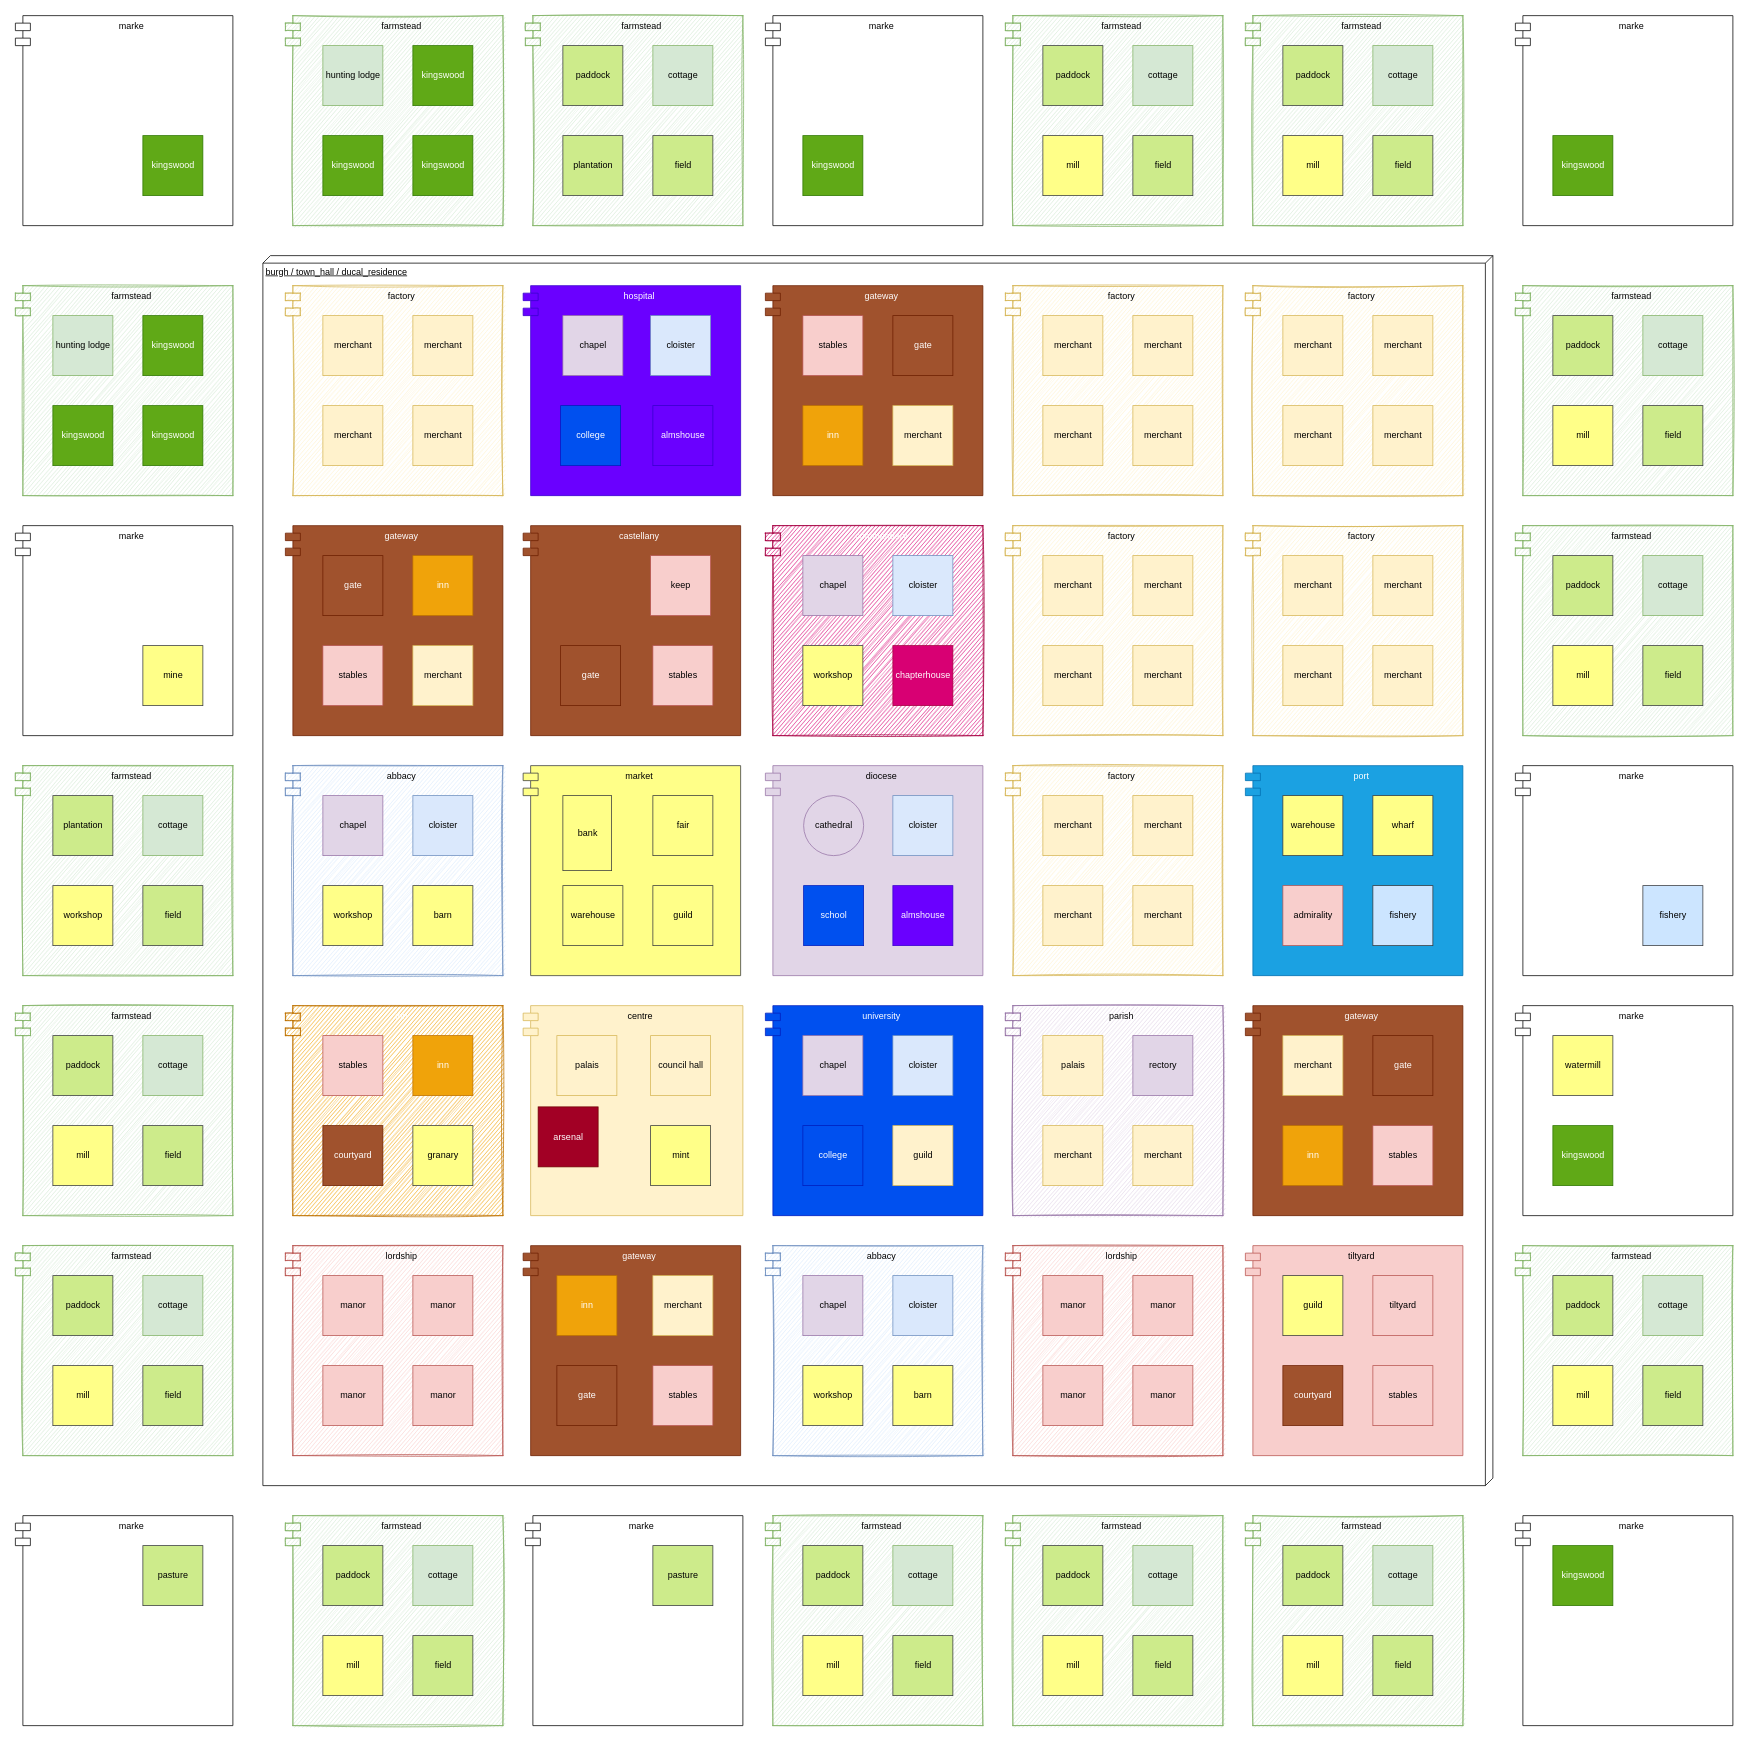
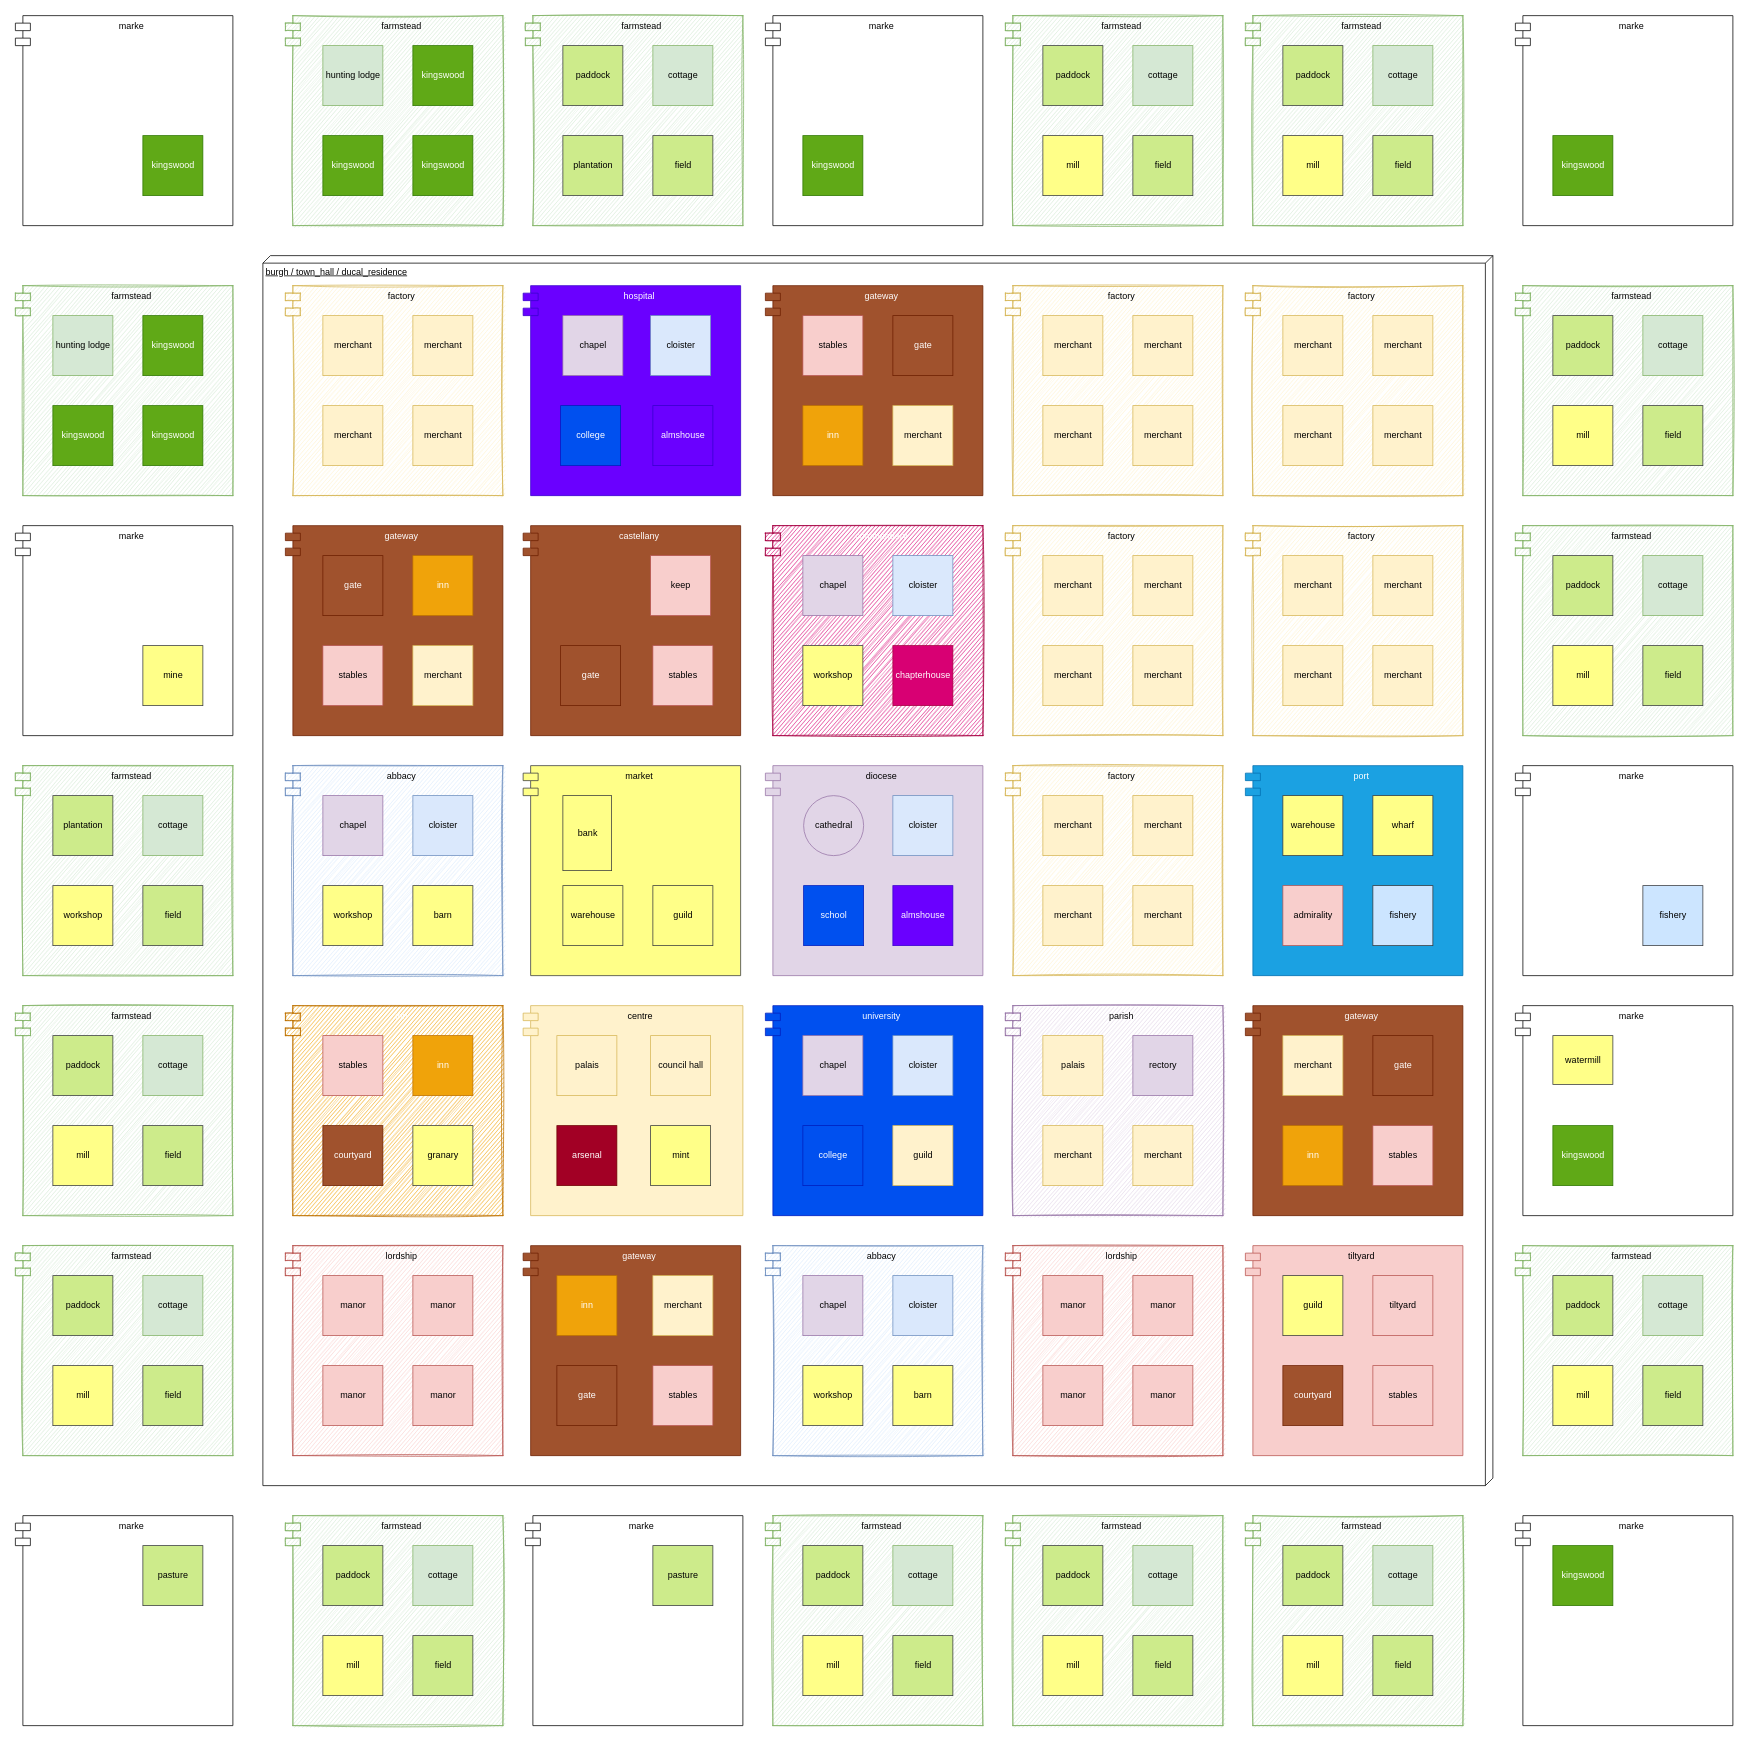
node "fair": removed
node "watermill": size 60x60 -> 60x49
node "arsenal": moved (568, 1137) -> (587, 1155)
